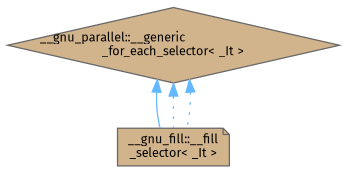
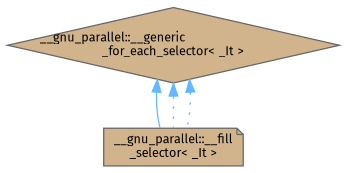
node "__gnu_fill::__fill _selector< _It >": label "__gnu_fill::__fill _selector< _It >" -> "__gnu_parallel::__fill _selector< _It >"
